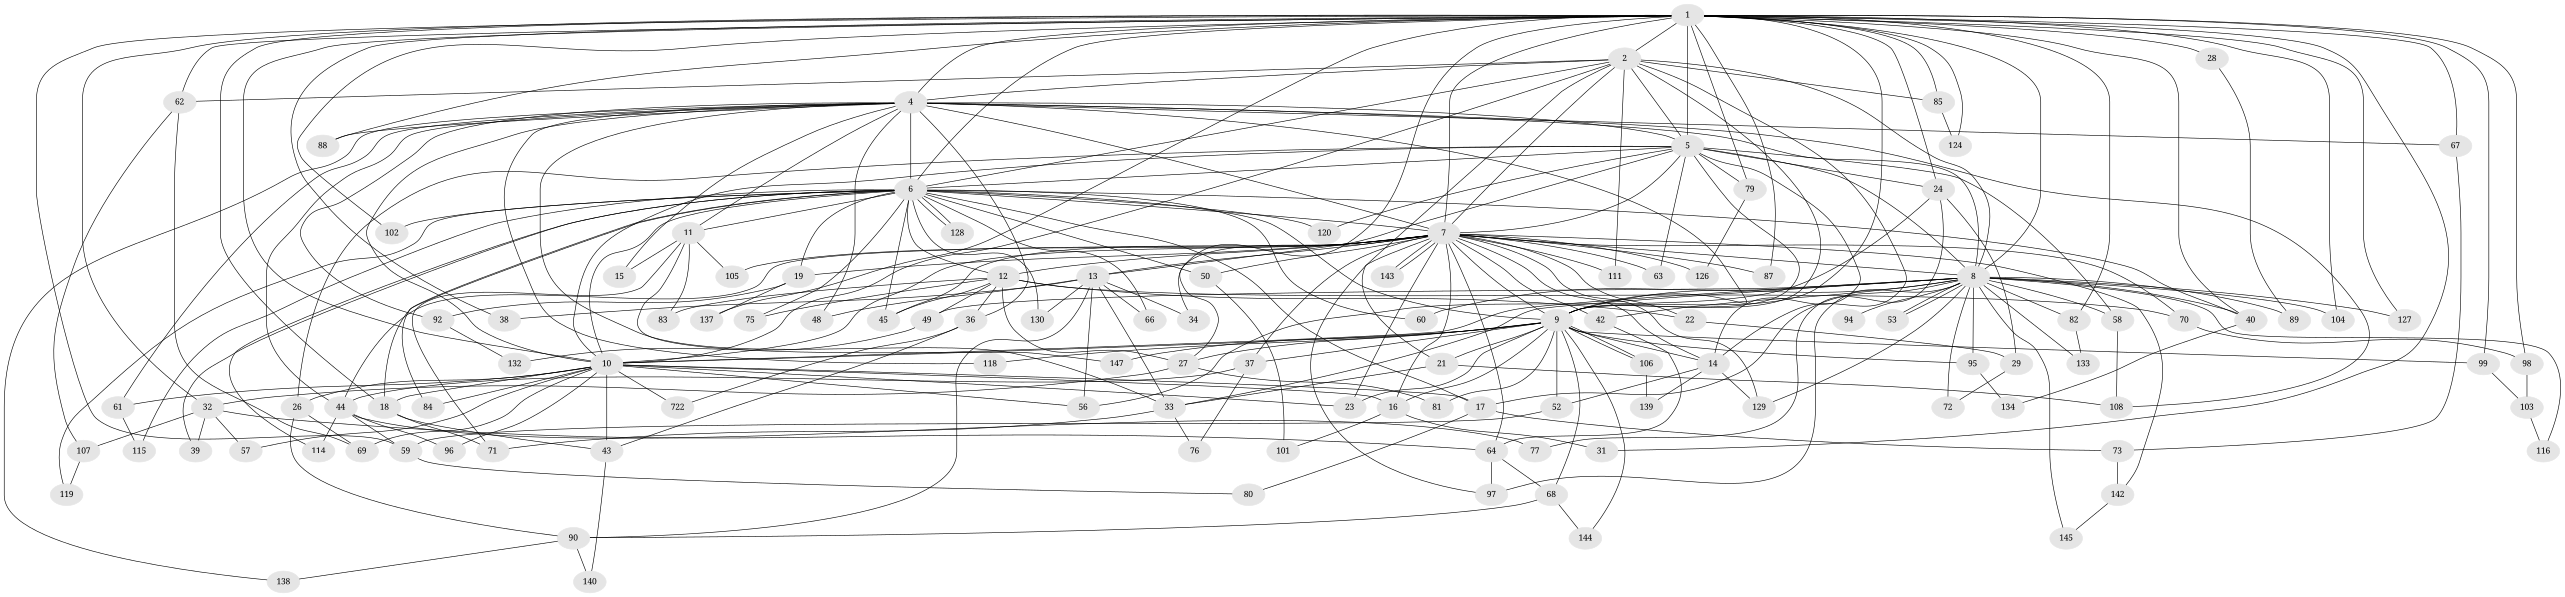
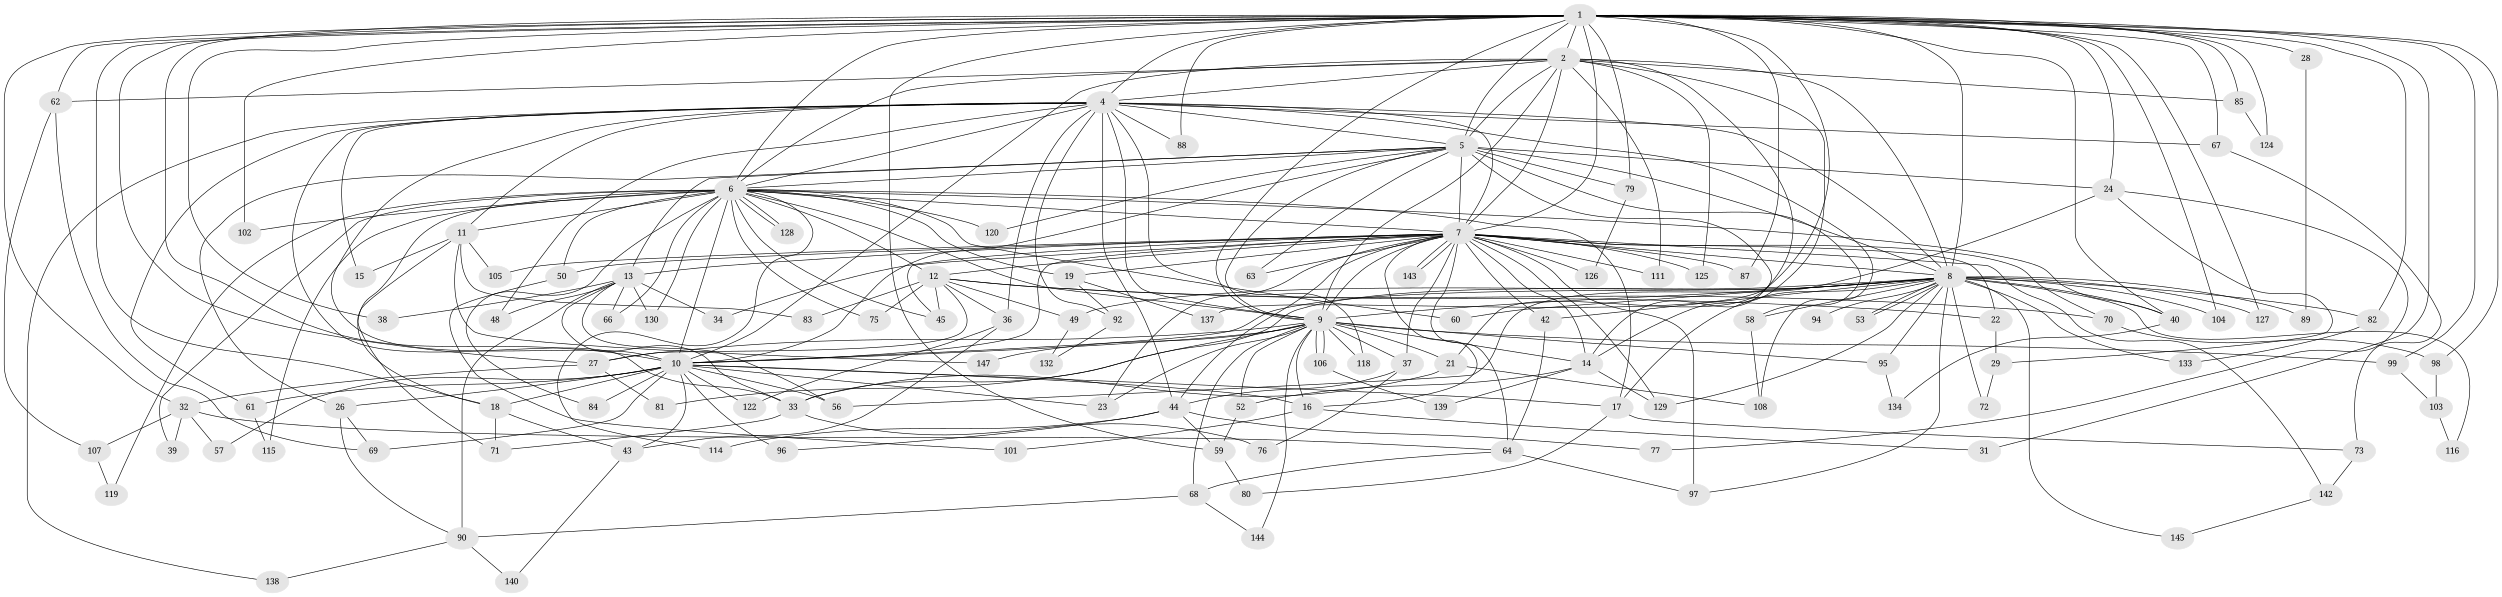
node "125": added
node "722": label "722" -> "122"
